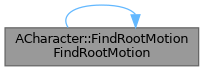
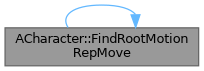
node "ACharacter::FindRootMotion FindRootMotion": label "ACharacter::FindRootMotion FindRootMotion" -> "ACharacter::FindRootMotion RepMove"
